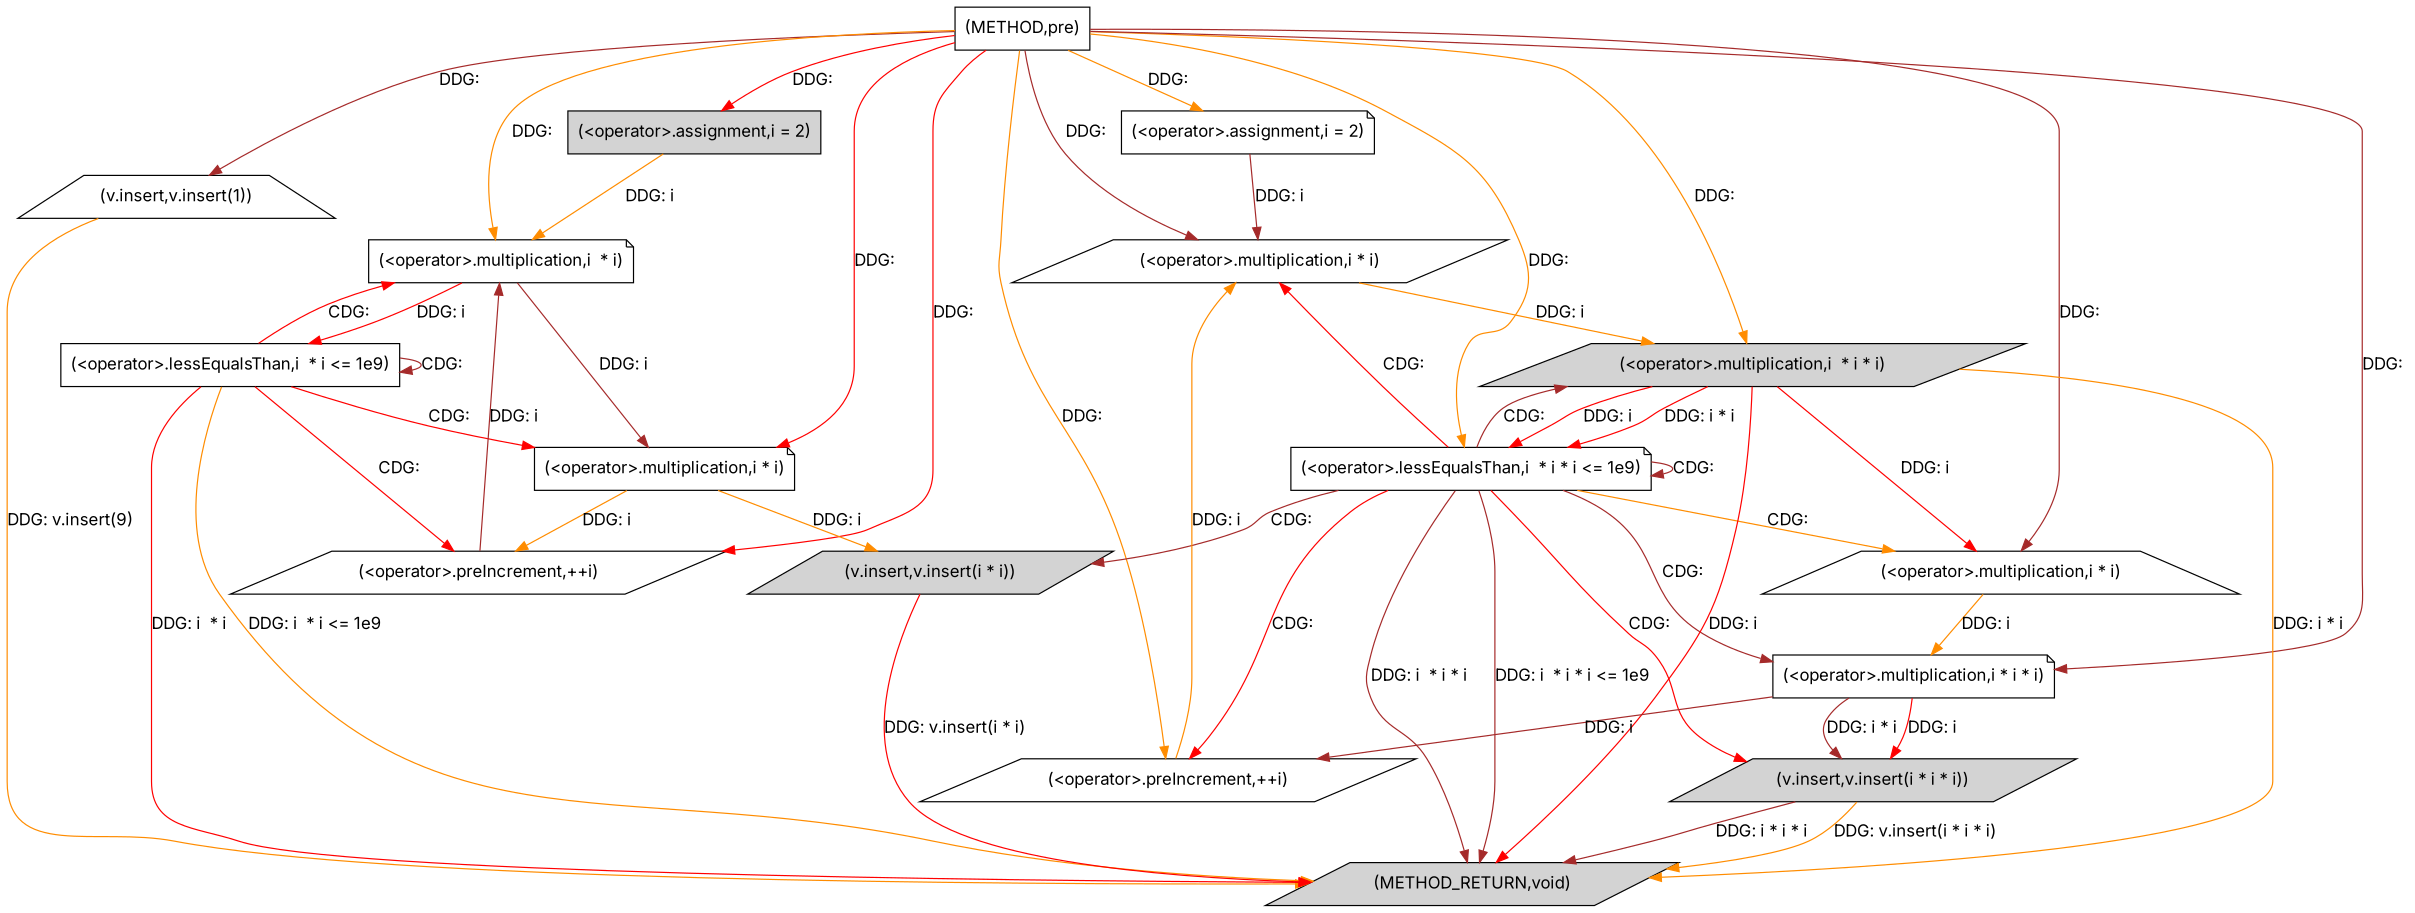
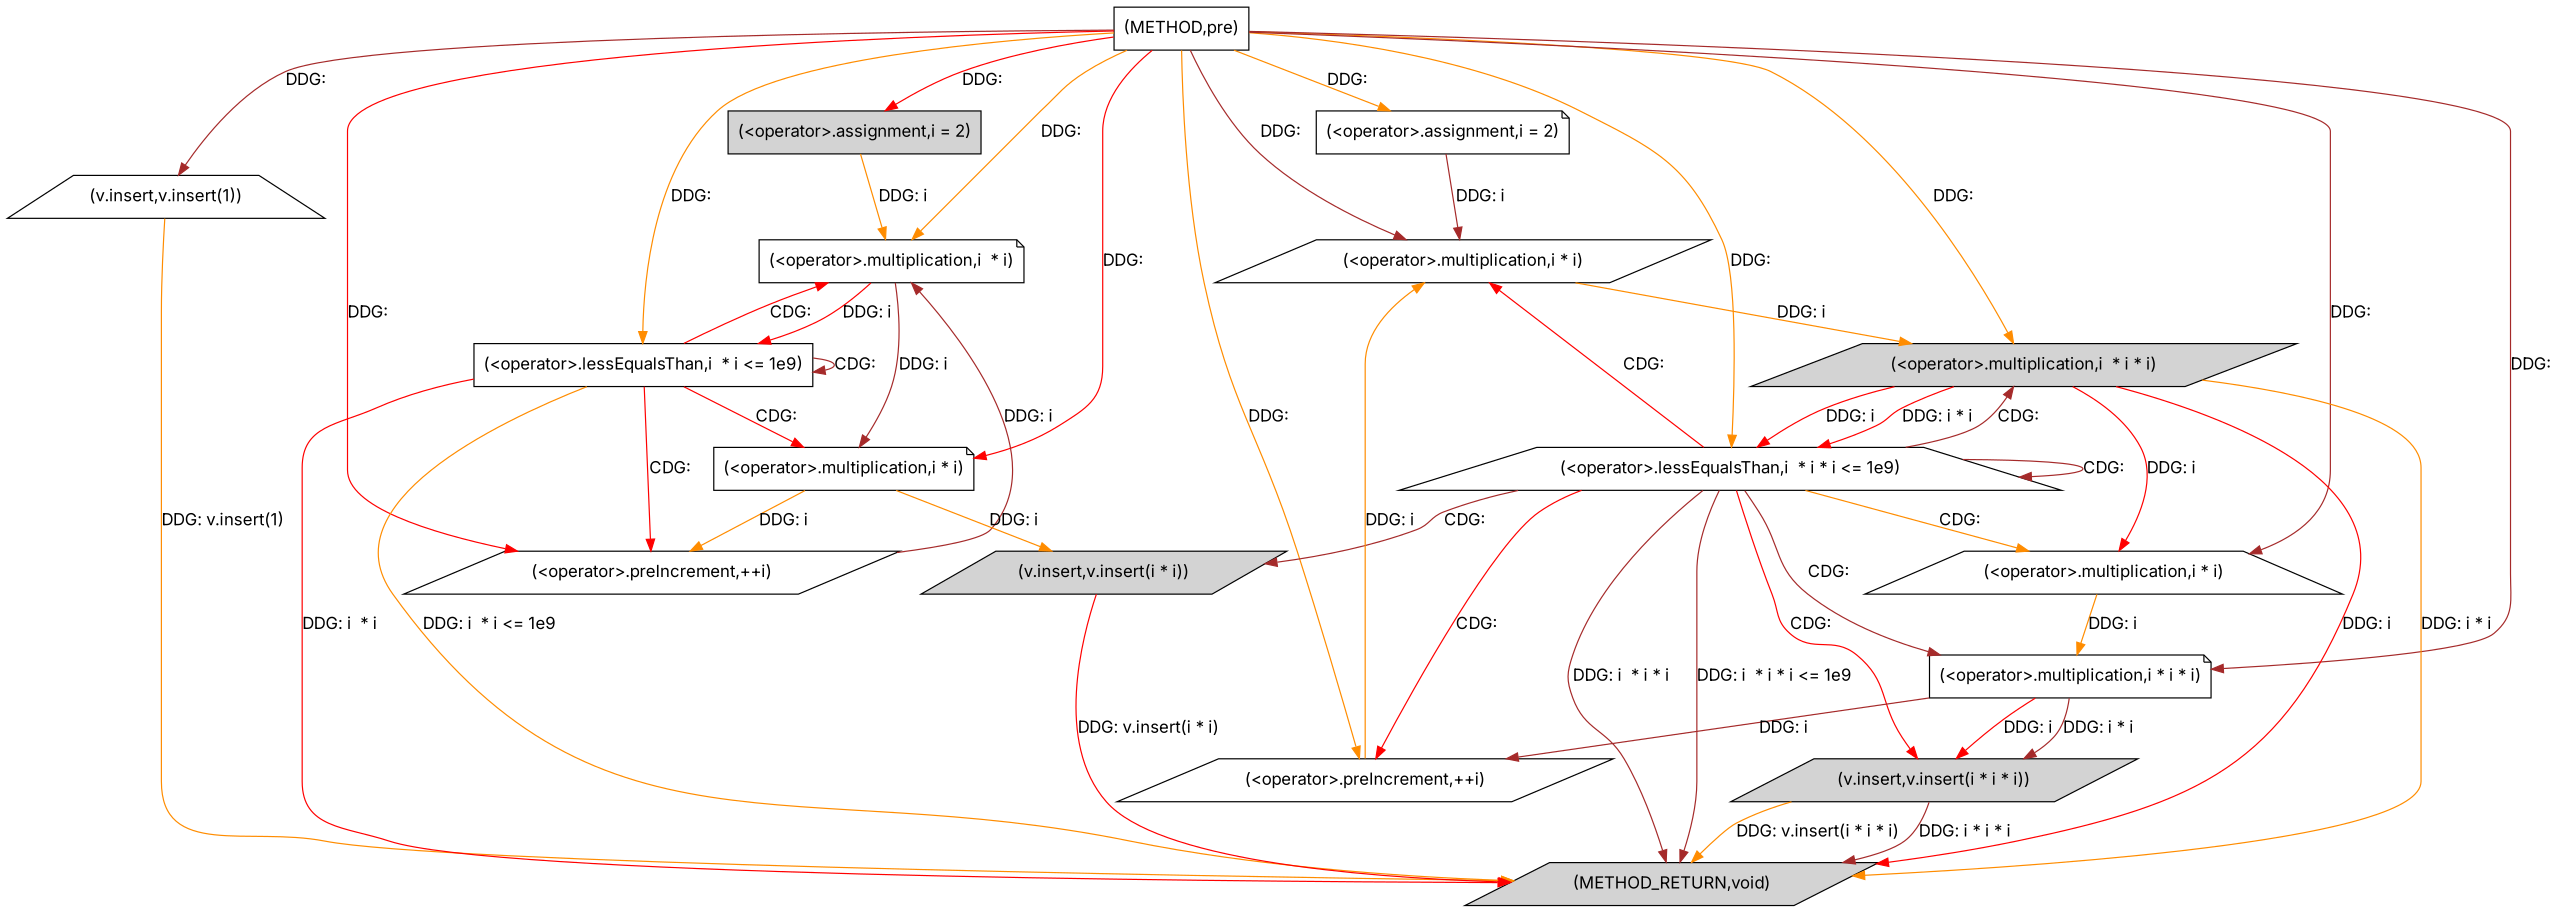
edge "(METHOD,pre)" -> "(<operator>.lessEqualsThan,i  * i <= 1e9)": added, label "DDG:"
node "(<operator>.lessEqualsThan,i  * i * i <= 1e9)": shape note -> trapezium
edge "(v.insert,v.insert(1))" -> "(METHOD_RETURN,void)": label "DDG: v.insert(9)" -> "DDG: v.insert(1)"
